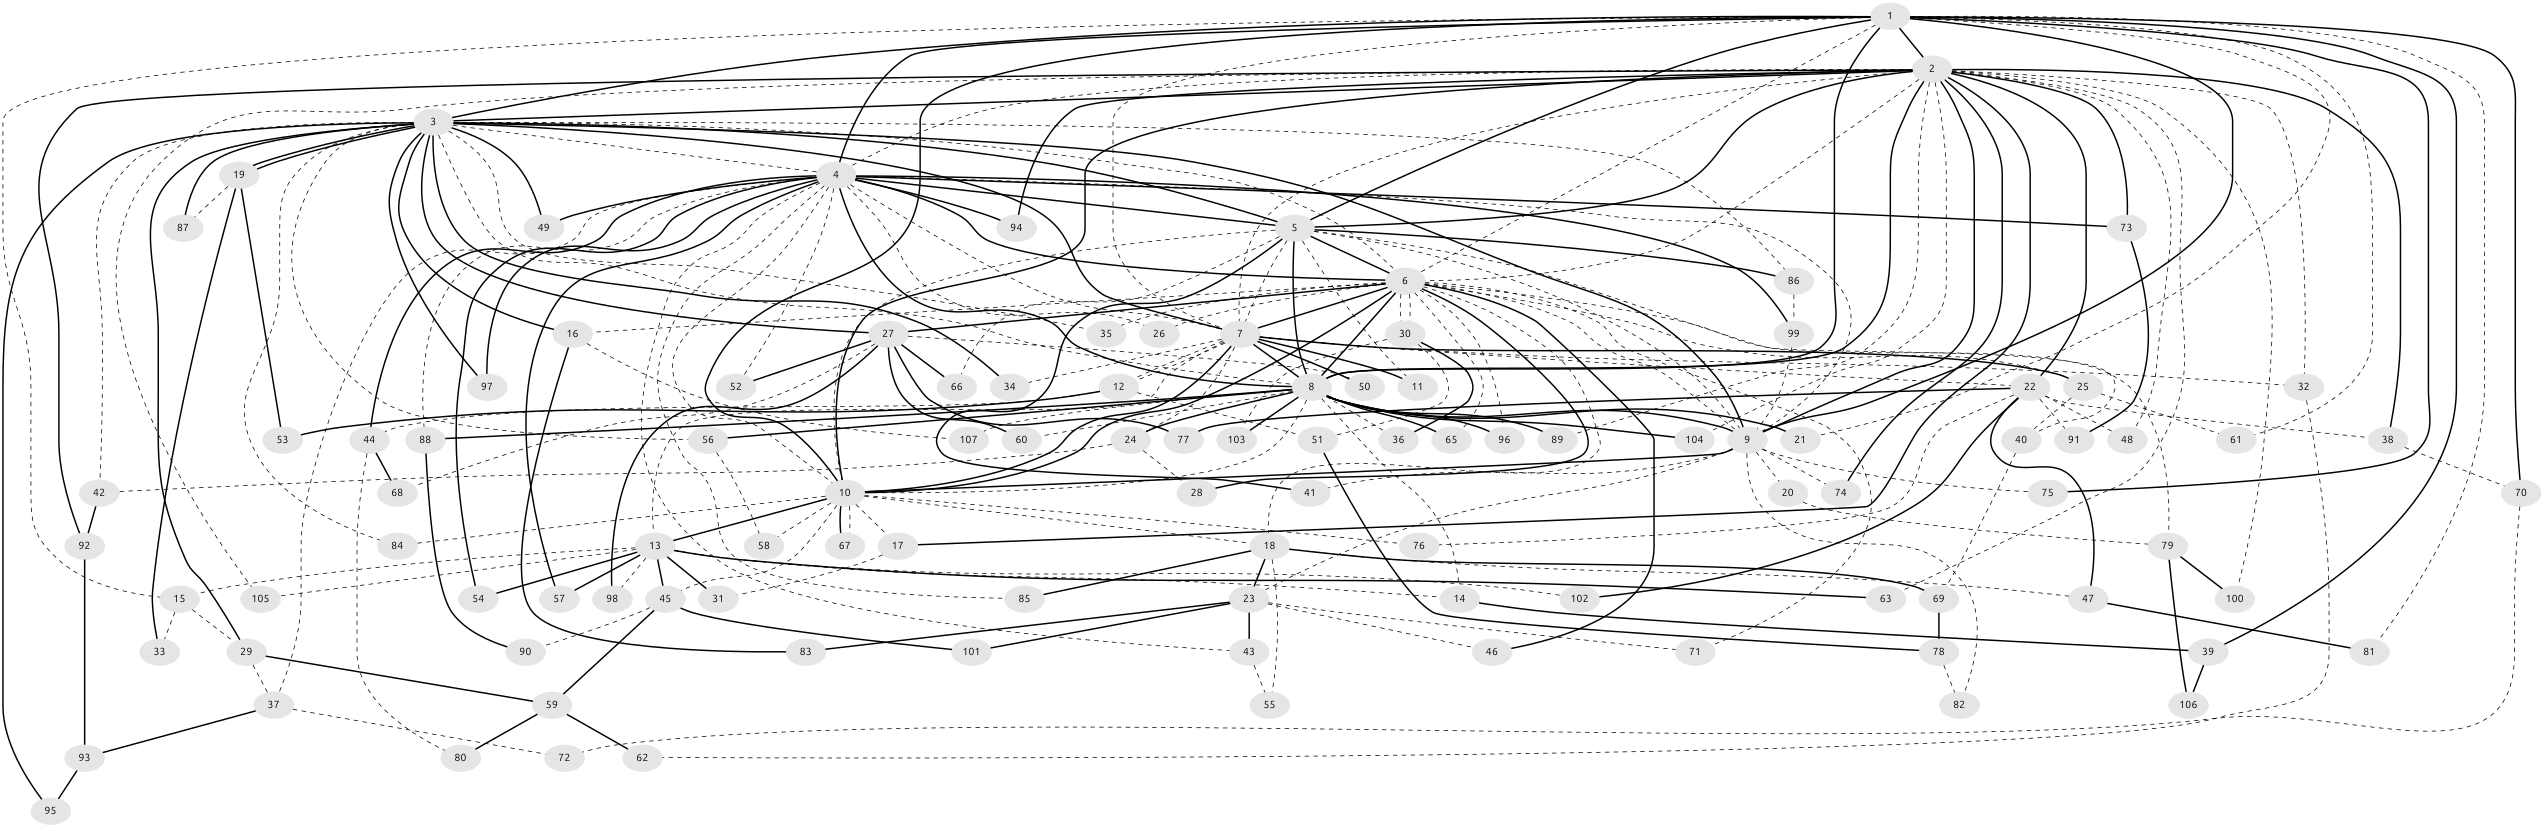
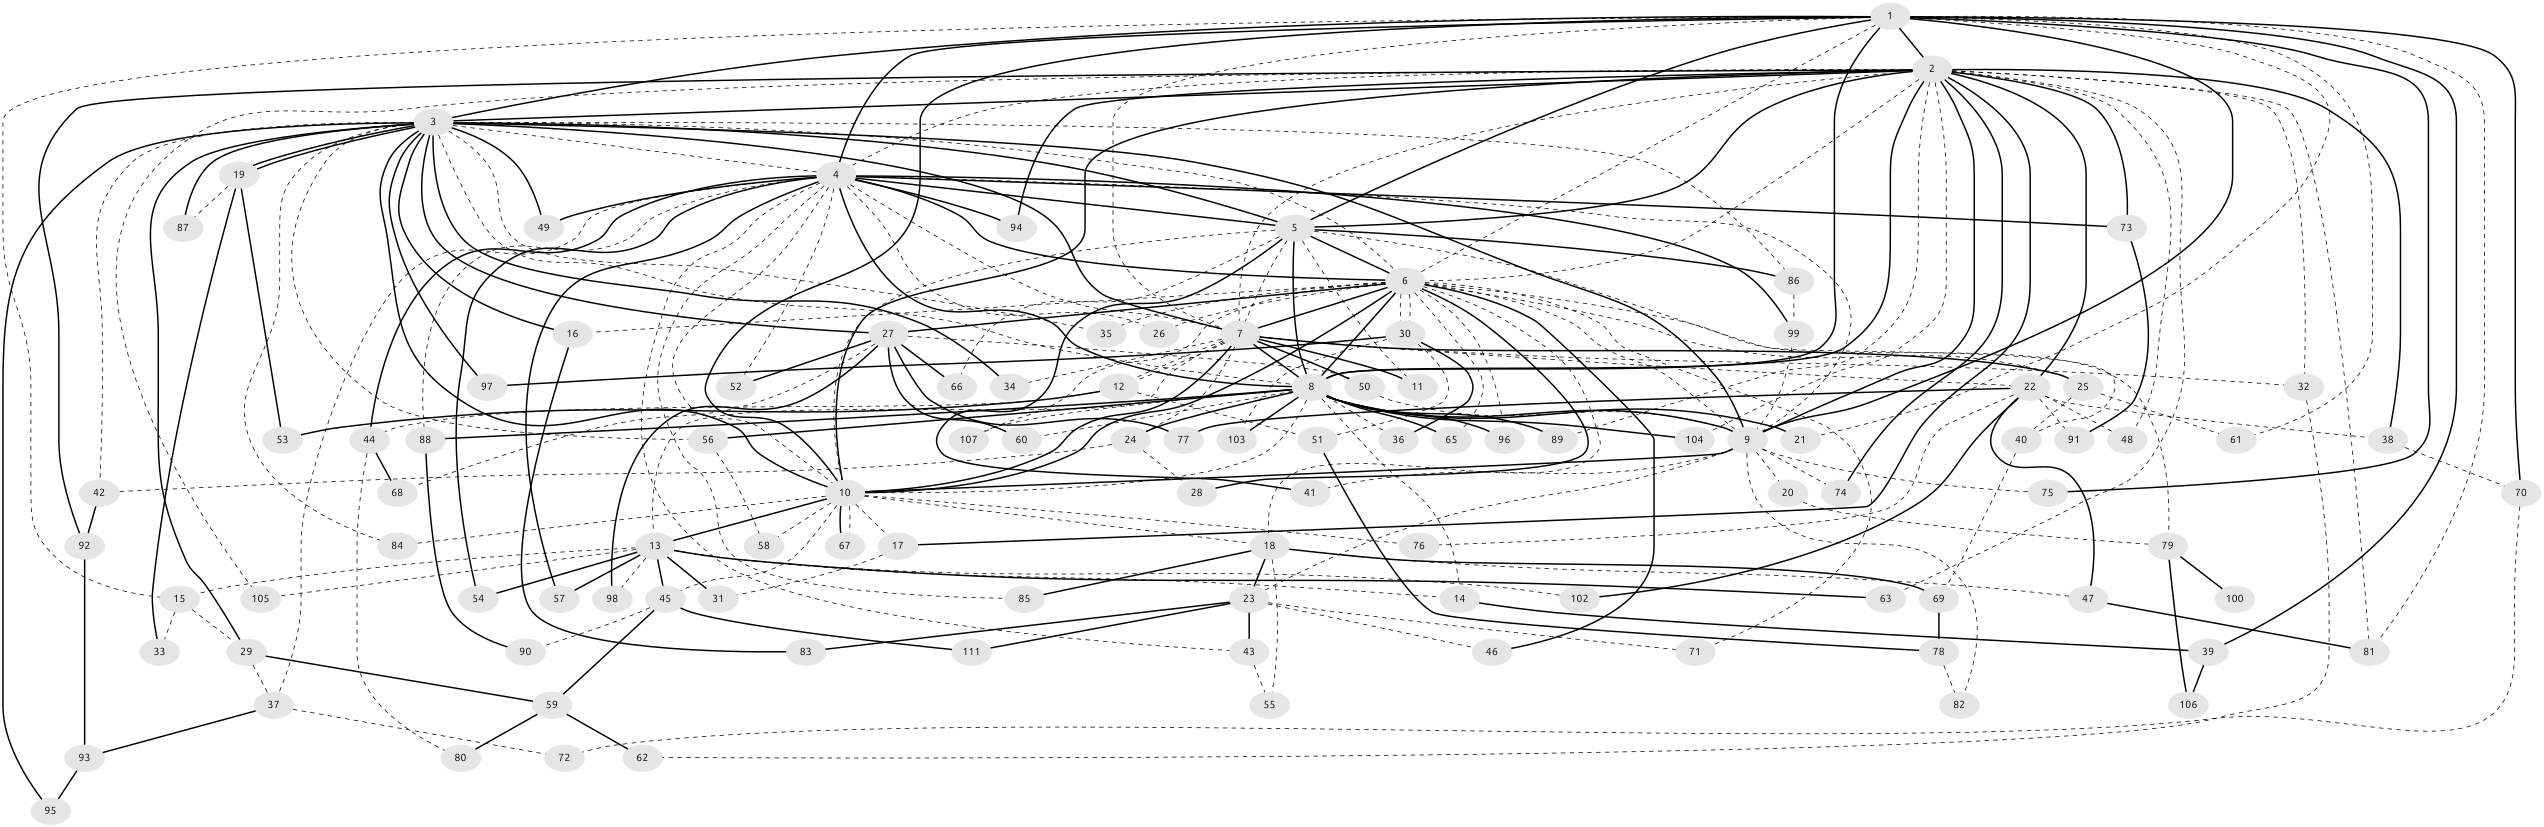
edge "2" -- "100": now "2" -- "81"
edge "4" -- "97": now "30" -- "97"
edge "5" -- "9": now "50" -- "9"
edge "3" -- "10": added
edge "16" -- "107": now "6" -- "107"
node "101": label "101" -> "111"
